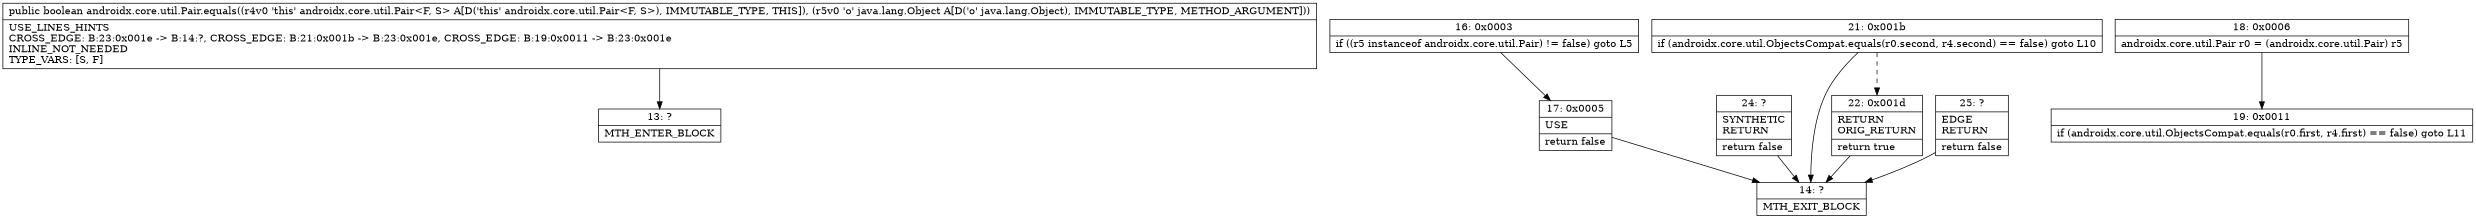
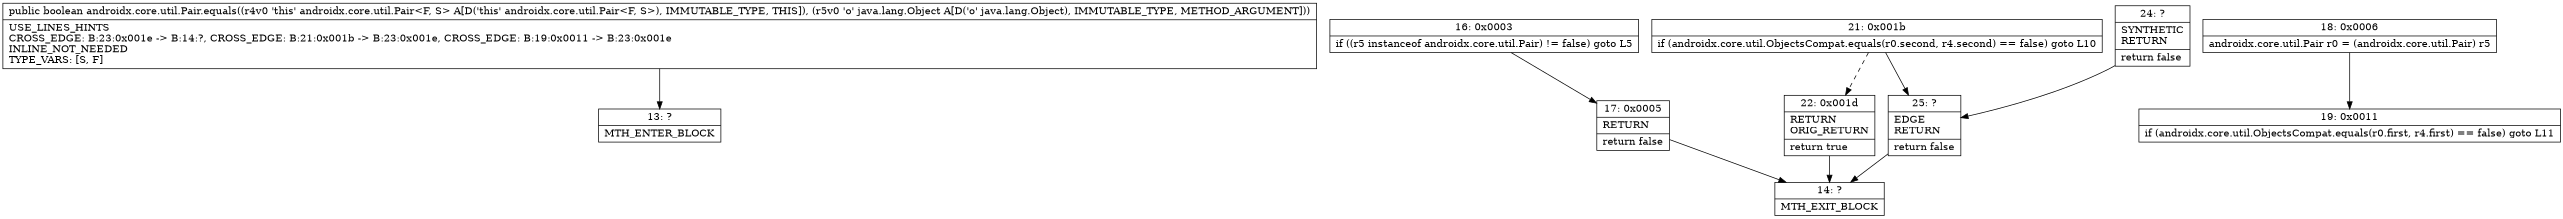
edge "21: 0x001b" -> "14: ?": now "21: 0x001b" -> "25: ?"
node "17: 0x0005": text "USE" -> "RETURN"
edge "24: ?" -> "14: ?": now "24: ?" -> "25: ?"
